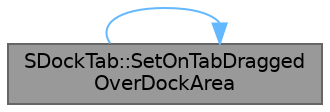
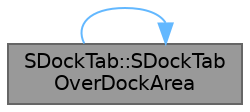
node "SDockTab::SetOnTabDragged OverDockArea": label "SDockTab::SetOnTabDragged OverDockArea" -> "SDockTab::SDockTab OverDockArea"
